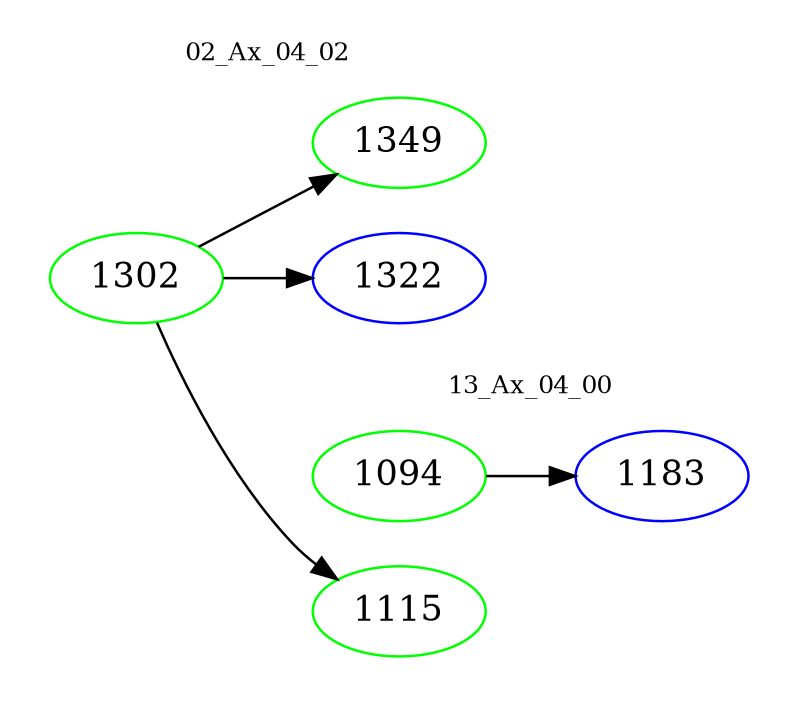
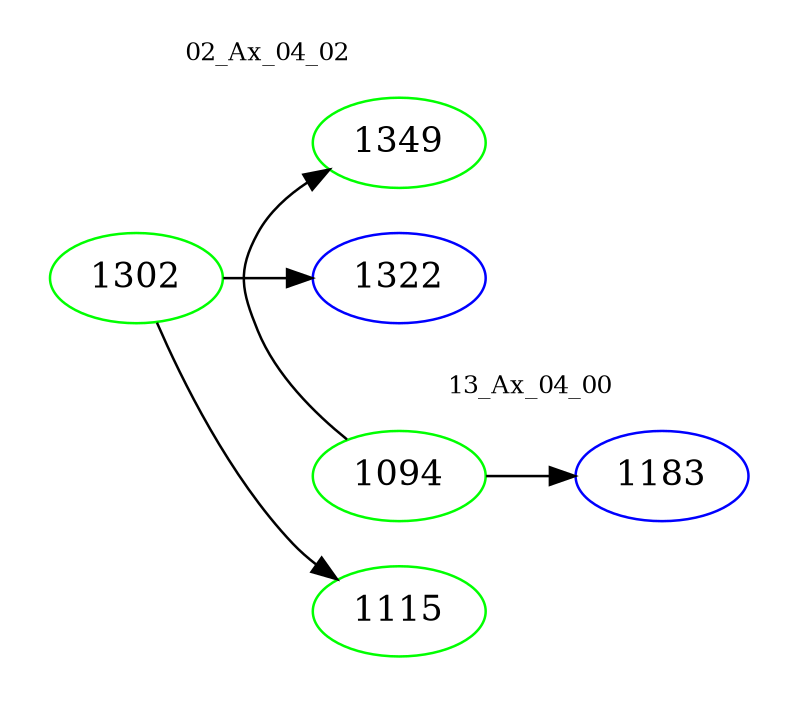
edge "1302" -> "1349": now "1094" -> "1349"
